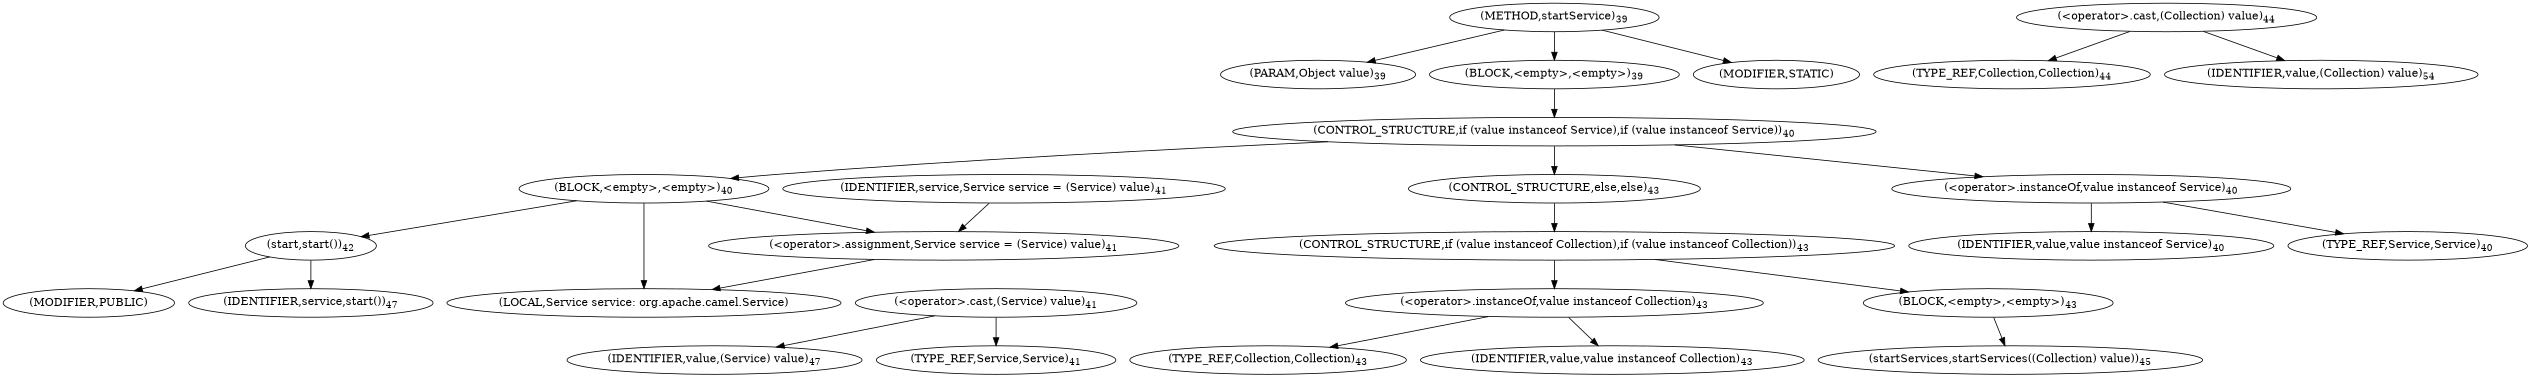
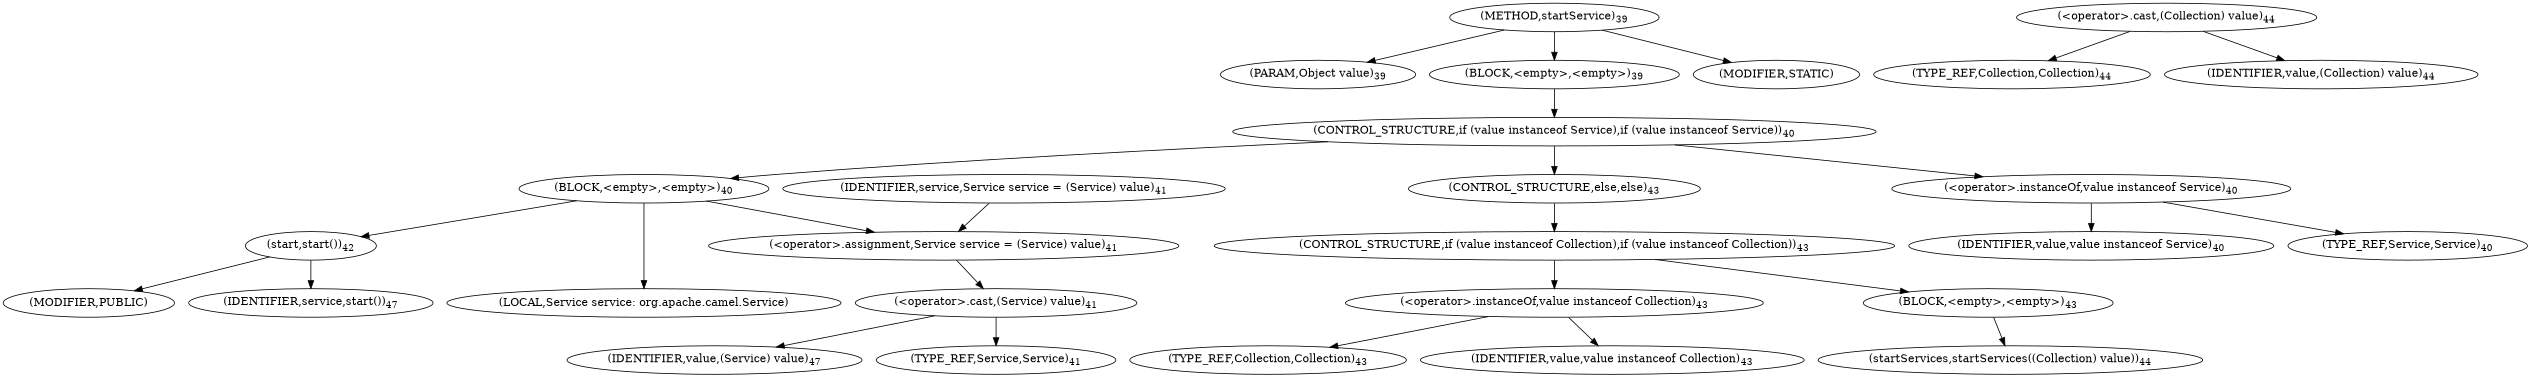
node "(IDENTIFIER,value,(Collection) value)": text "54" -> "44"
edge "(<operator>.assignment,Service service = (Service) value)" -> "(LOCAL,Service service: org.apache.camel.Service)": now "(<operator>.assignment,Service service = (Service) value)" -> "(<operator>.cast,(Service) value)"
node "(startServices,startServices((Collection) value))": text "45" -> "44"
